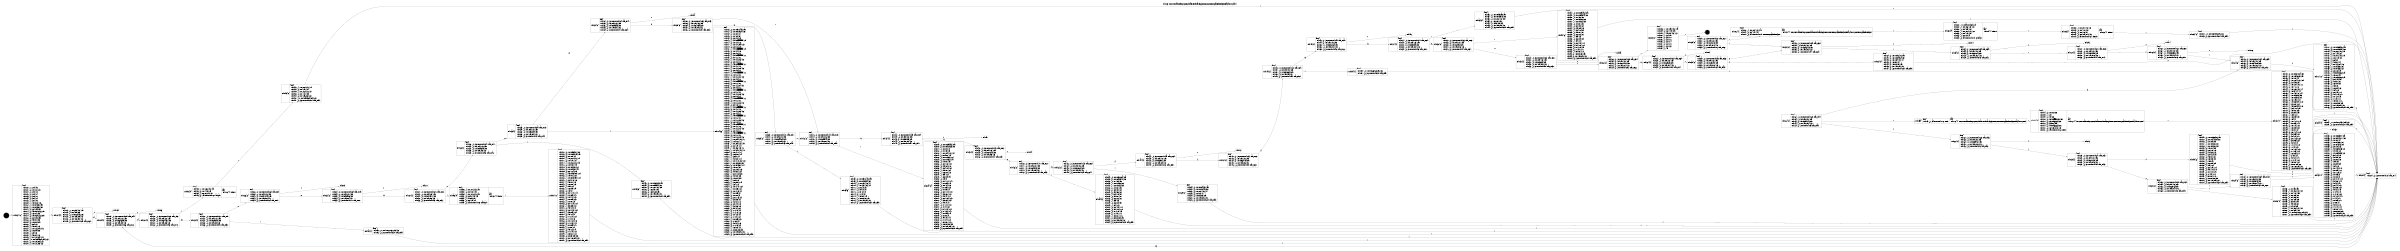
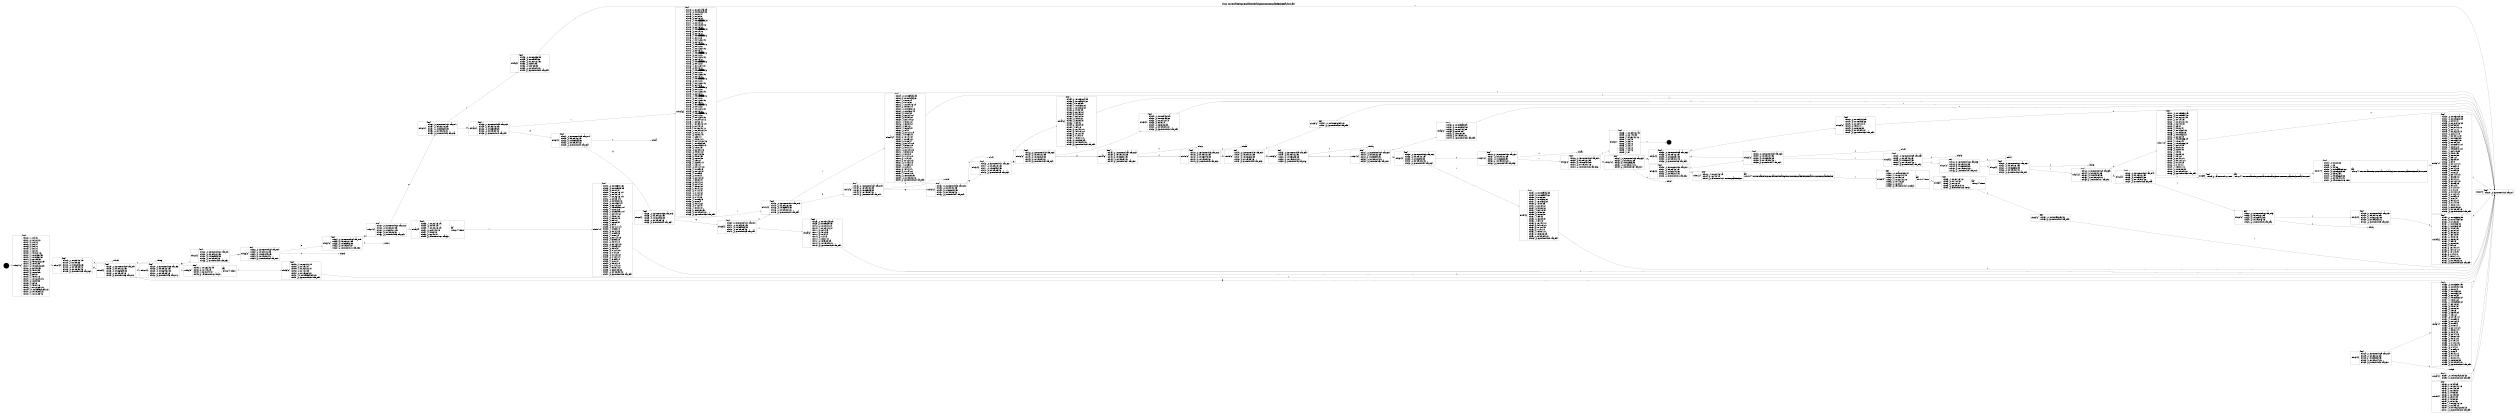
edge "0x401664 [28]" -> "0x401648 [28]": reversed
node "0x401ea0": added
node "0x4016b8 [28]": removed
node "0x401bac [15]": removed
